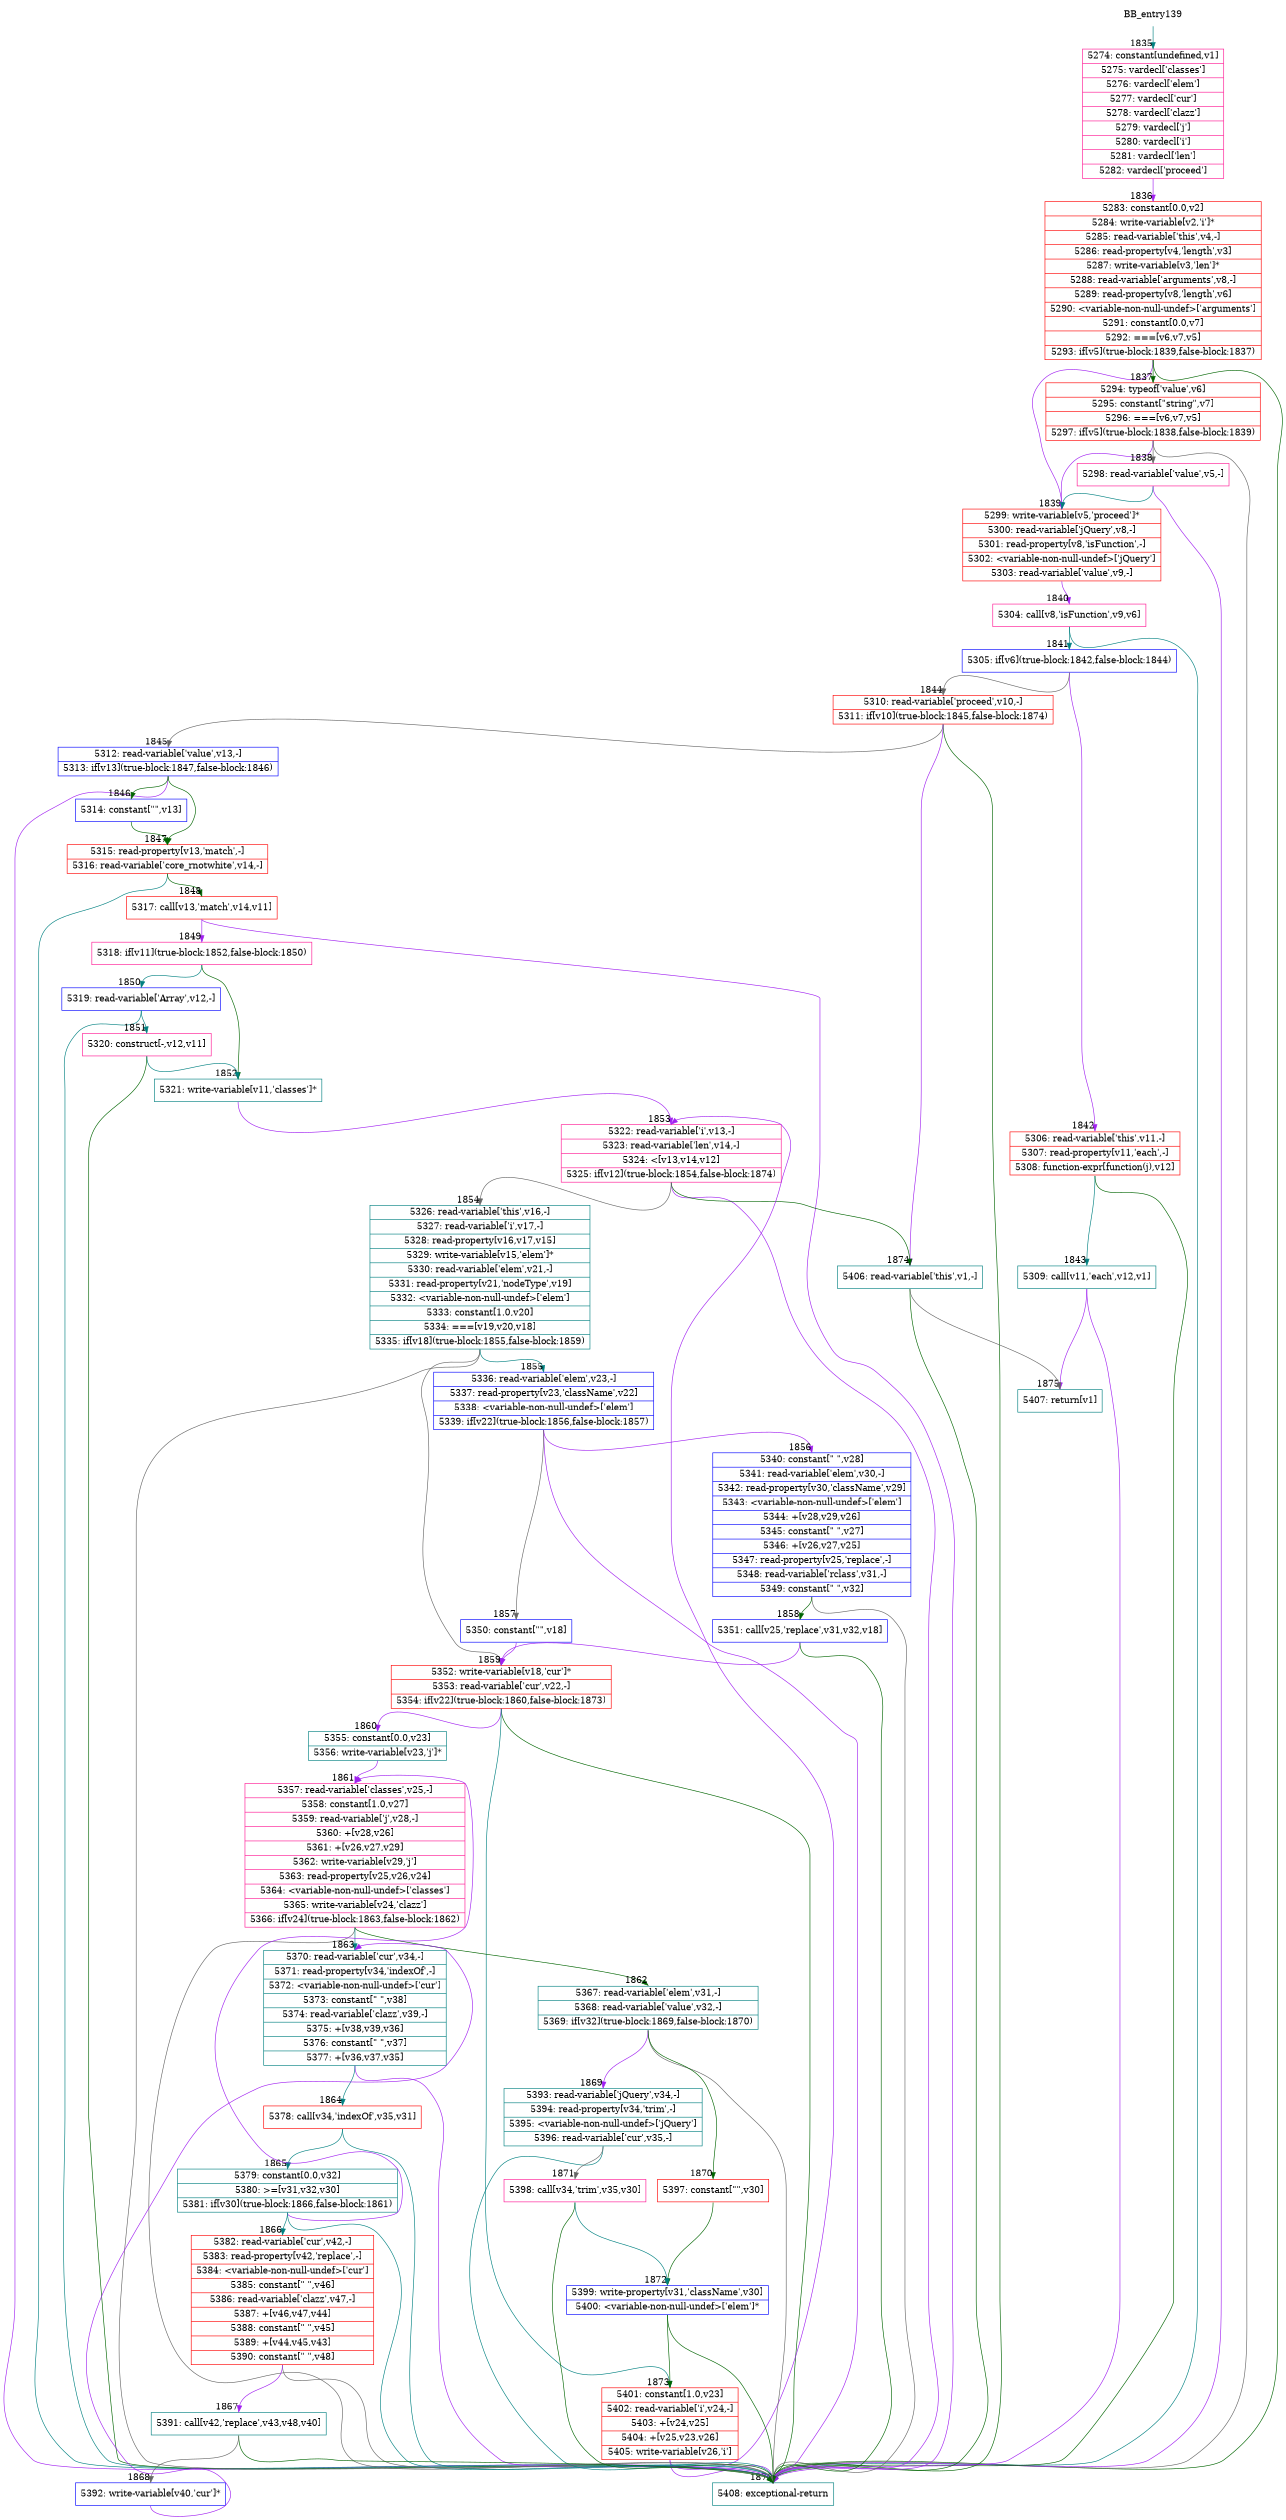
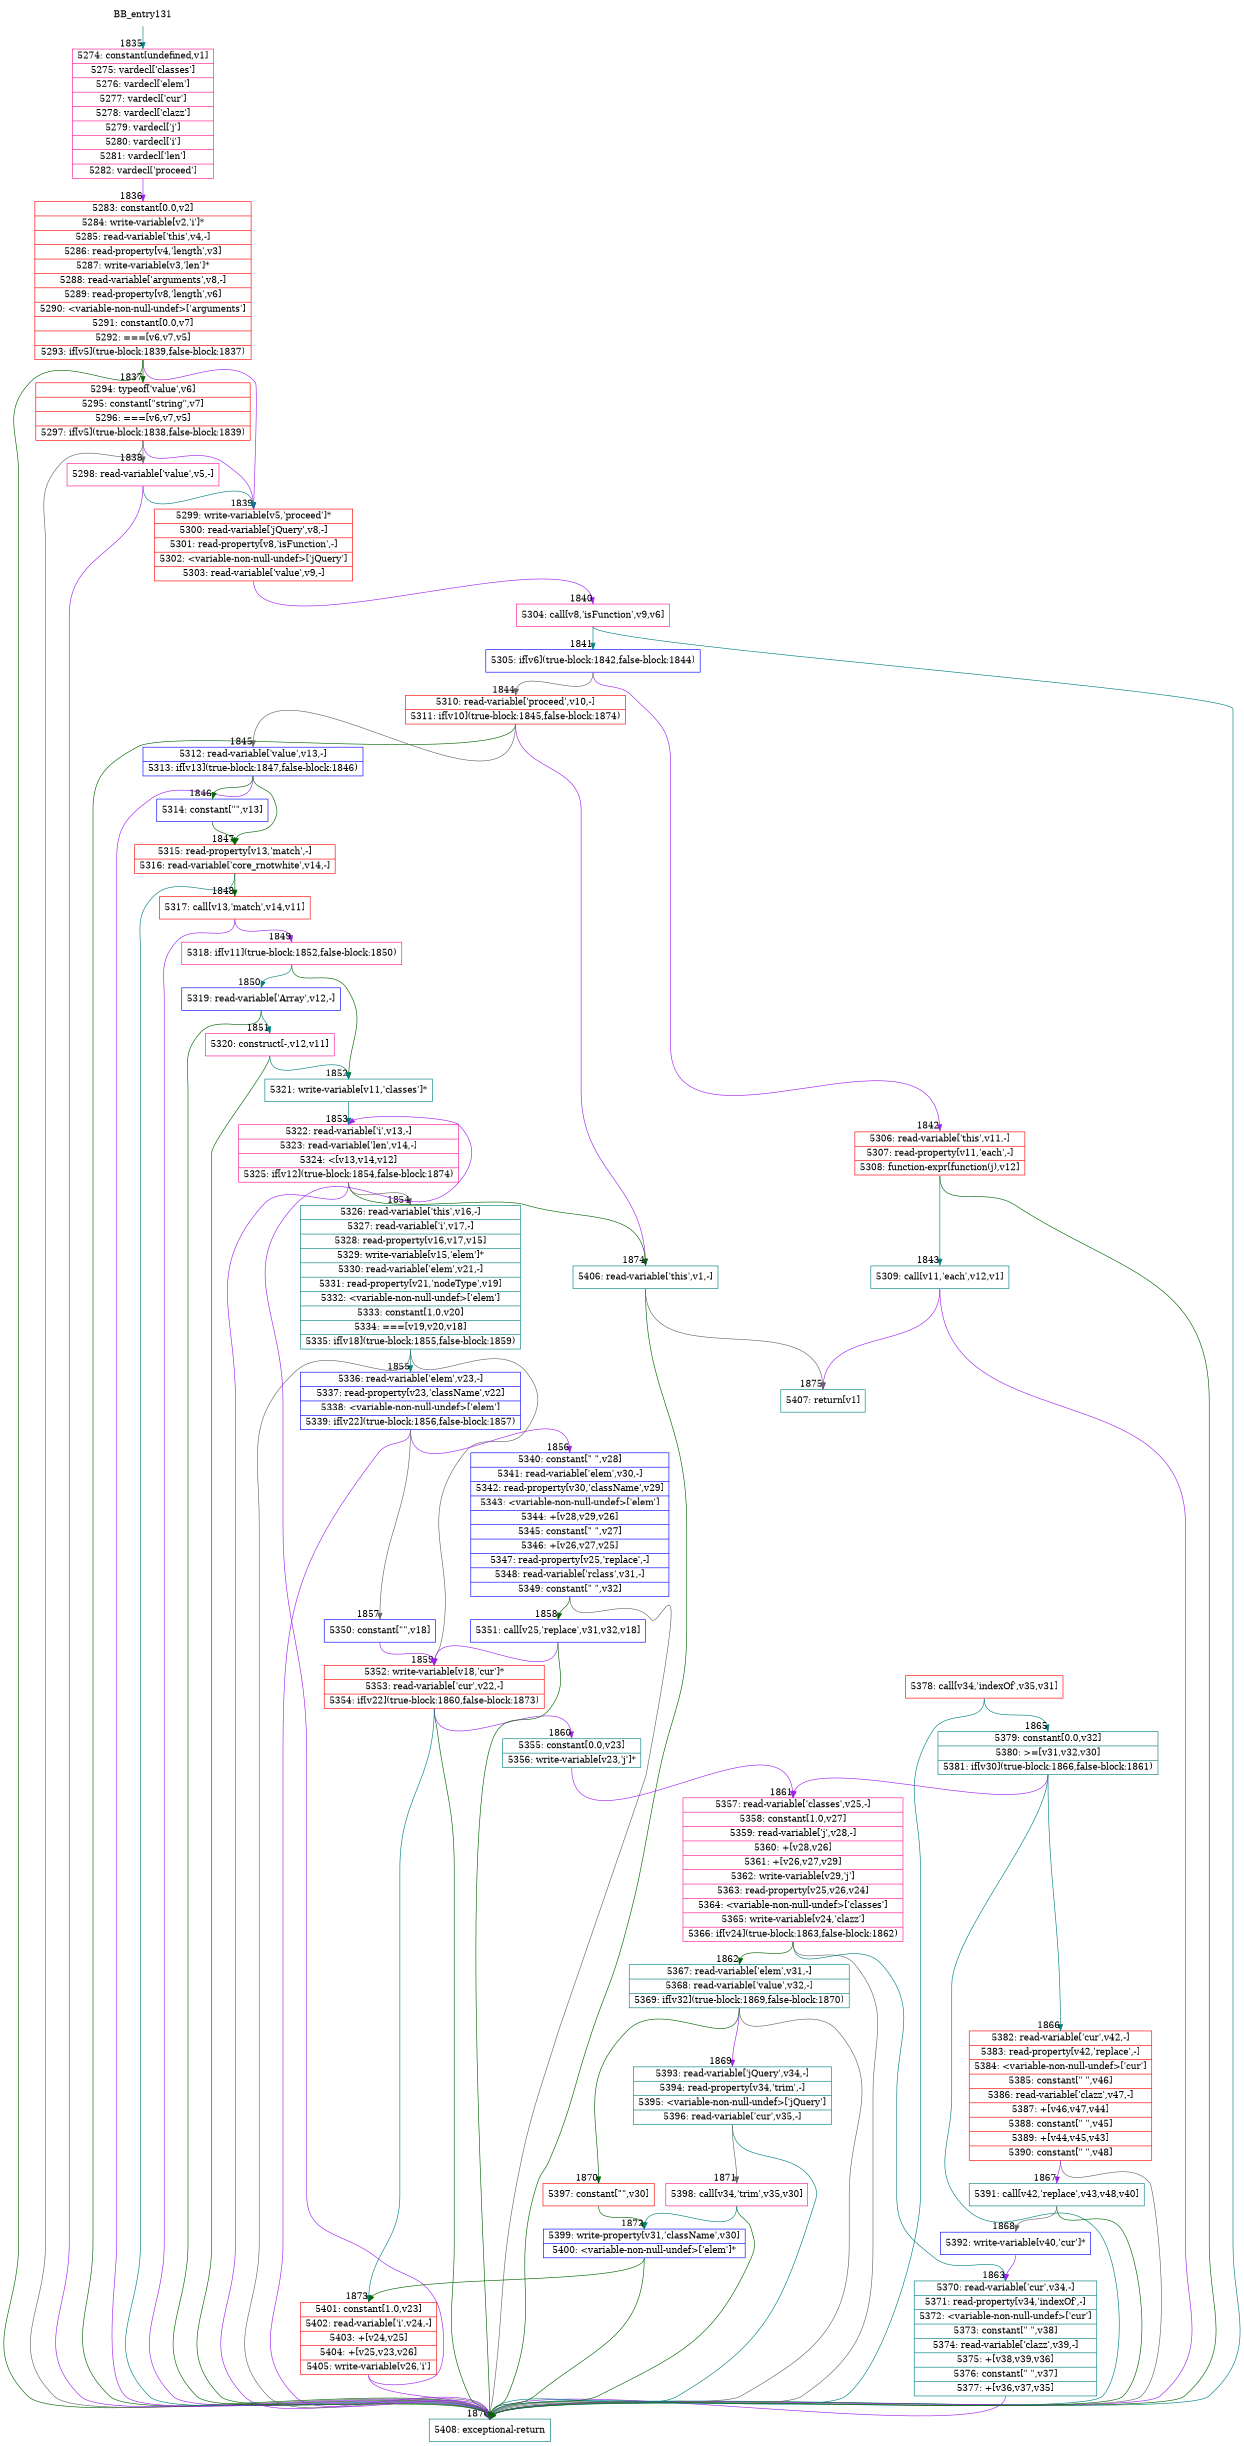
node "BB_entry139": label "BB_entry139" -> "BB_entry131"
edge "5321: write-variable[v11,'classes']*" -> "5322: read-variable['i',v13,-]": color purple -> teal
edge "5319: read-variable['Array',v12,-]" -> "5408: exceptional-return": color teal -> darkgreen
edge "5370: read-variable['cur',v34,-]" -> "5378: call[v34,'indexOf',v35,v31]": removed
